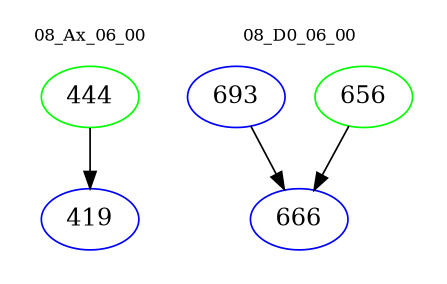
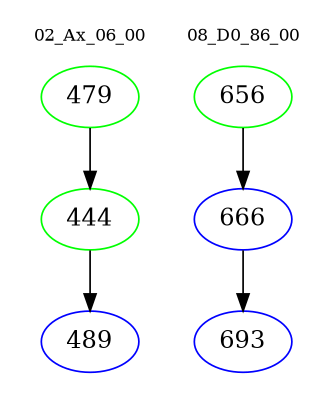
cluster "08_Ax_06_00": label "08_Ax_06_00" -> "02_Ax_06_00"
cluster "08_D0_06_00": label "08_D0_06_00" -> "08_D0_86_00"
node "479": added
edge "693" -> "666": reversed
node "419": label "419" -> "489"
